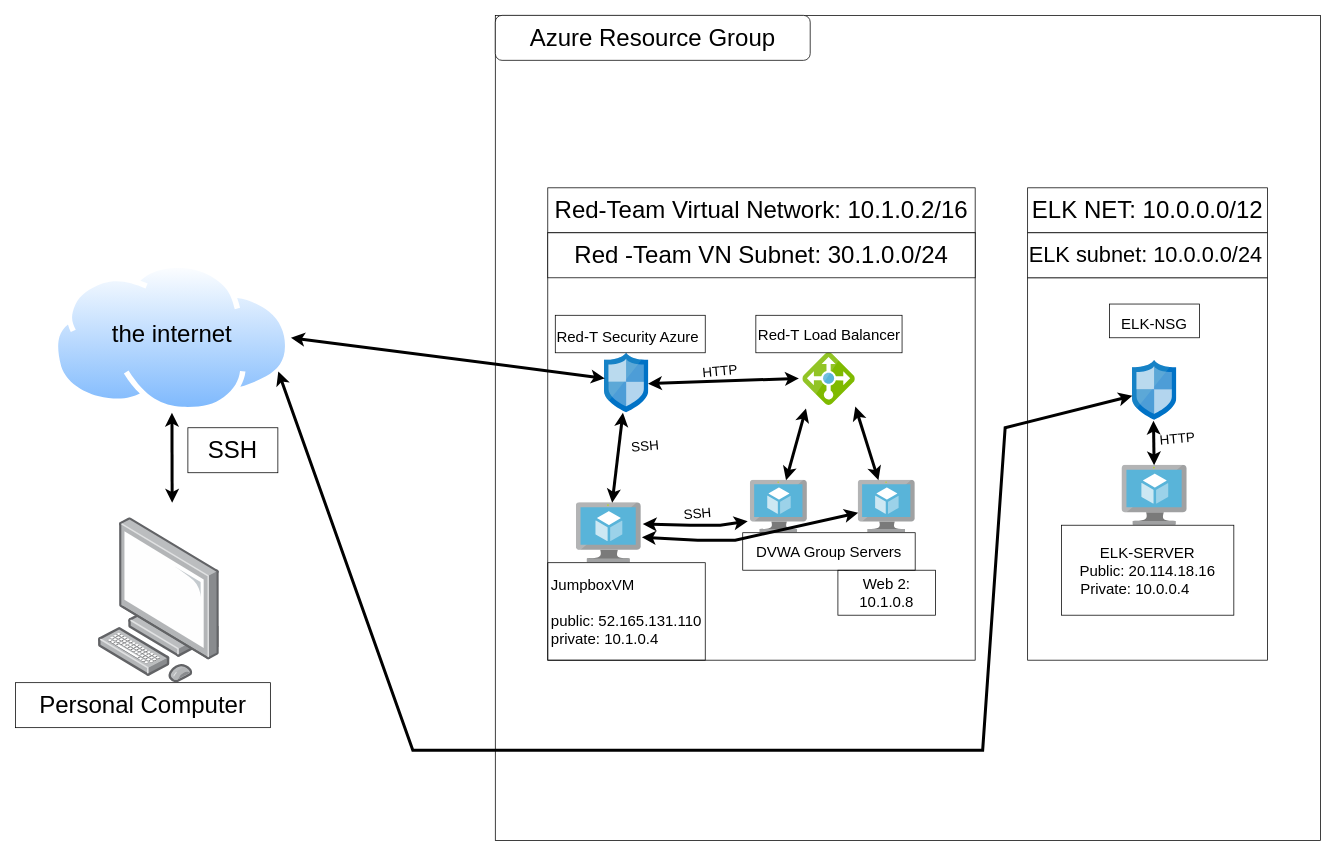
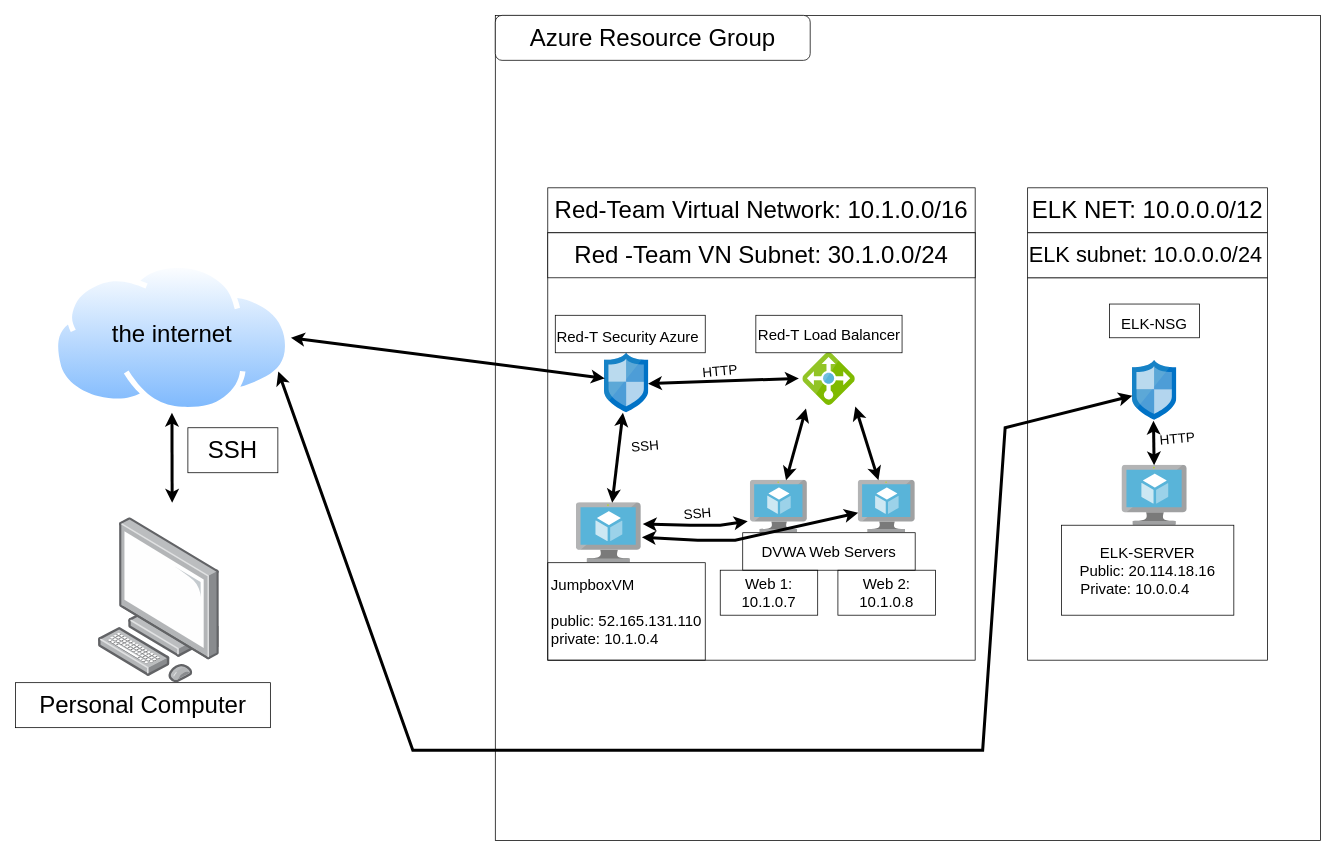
node "Red-Team Virtual Network: 10.1.0.2/16": label "Red-Team Virtual Network: 10.1.0.2/16" -> "Red-Team Virtual Network: 10.1.0.0/16"
node "DVWA Group Servers": label "DVWA Group Servers" -> "DVWA Web Servers"
node "Web 1: 10.1.0.7": added
